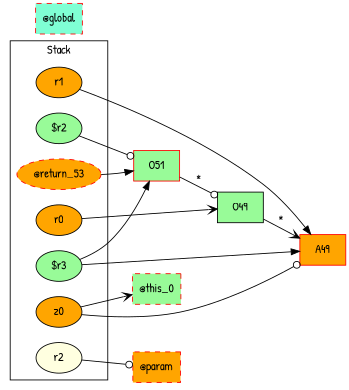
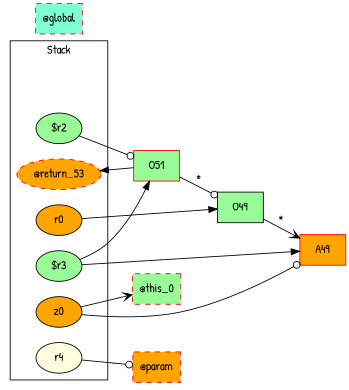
node "r1": removed
edge "@return_53" -> "O51": reversed
edge "r0" -> "O49": arrowhead vee -> normal
node "r2": label "r2" -> "r4"
